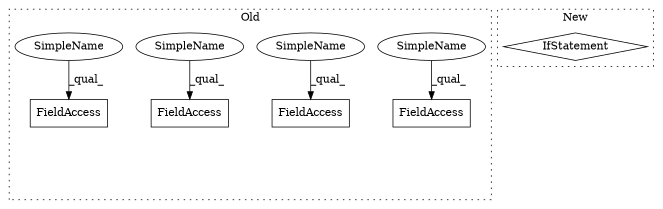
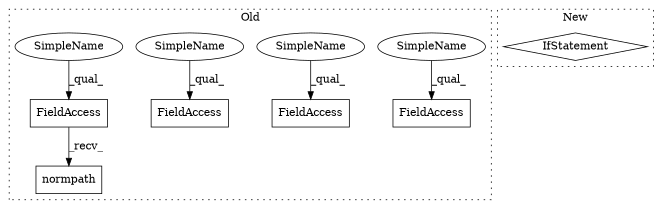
node "normpath": added
